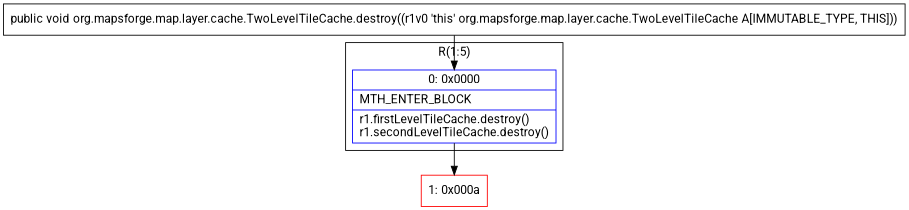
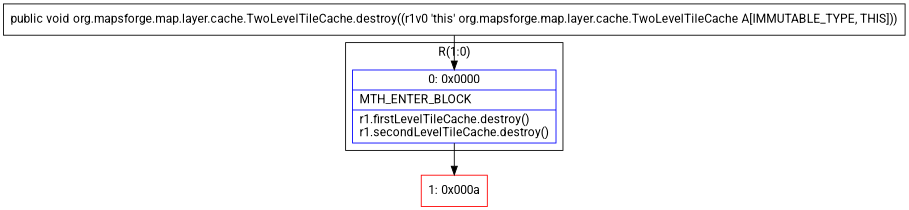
cluster "R(1:5)": label "R(1:5)" -> "R(1:0)"
